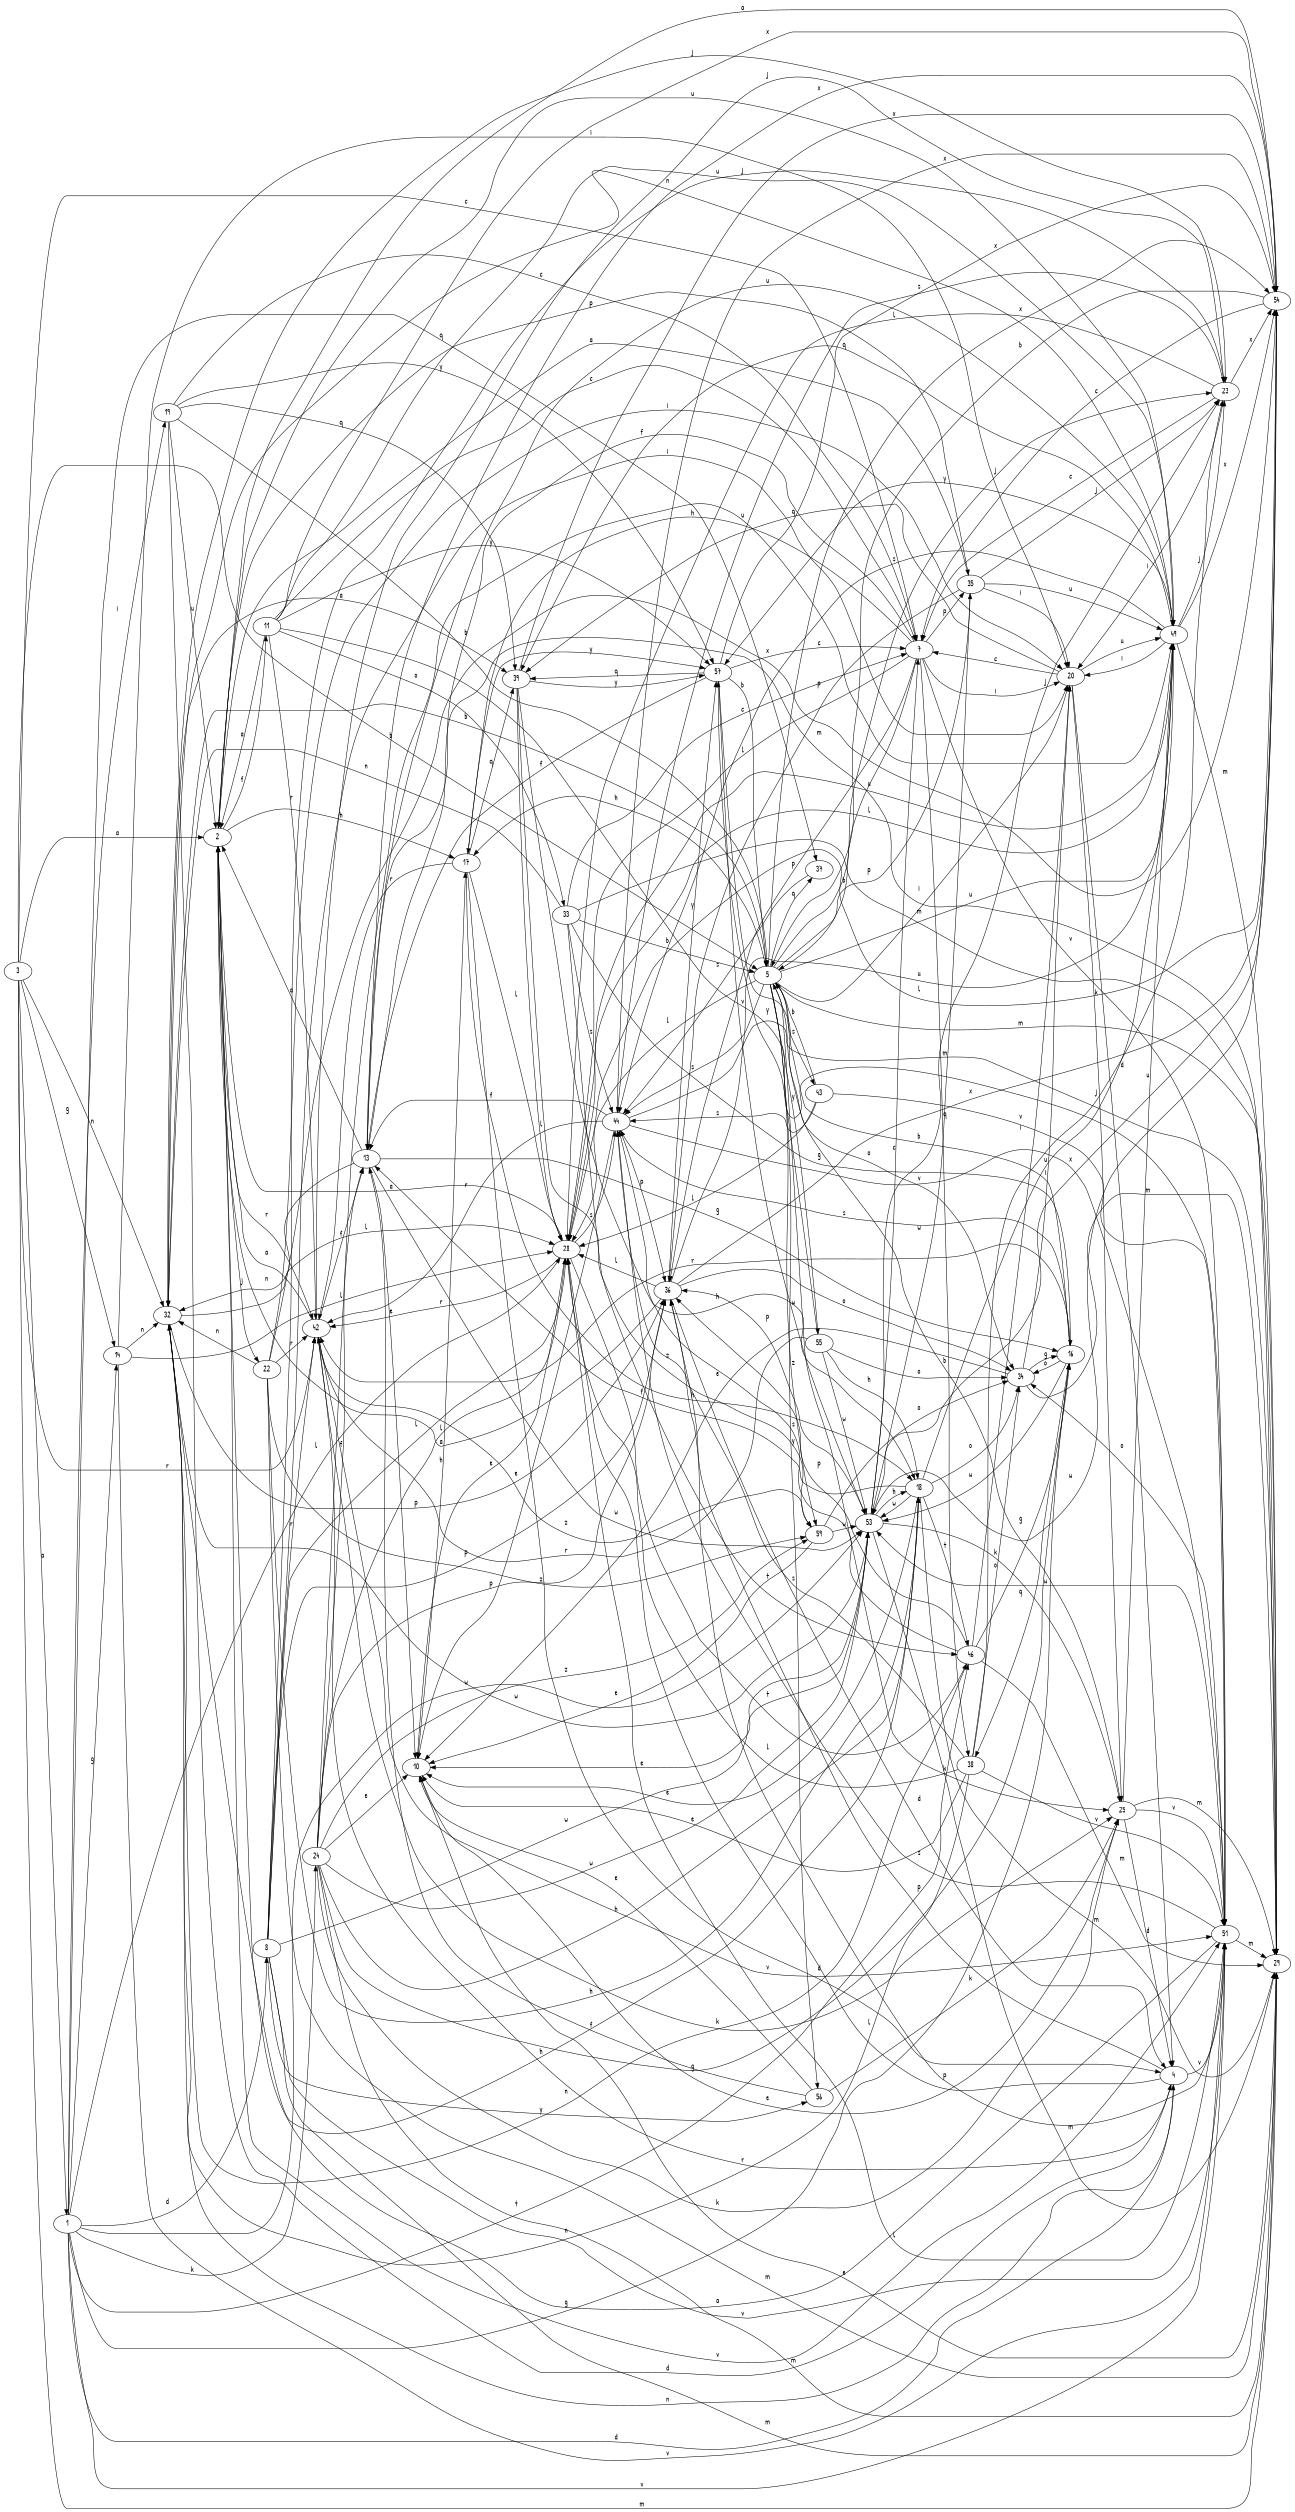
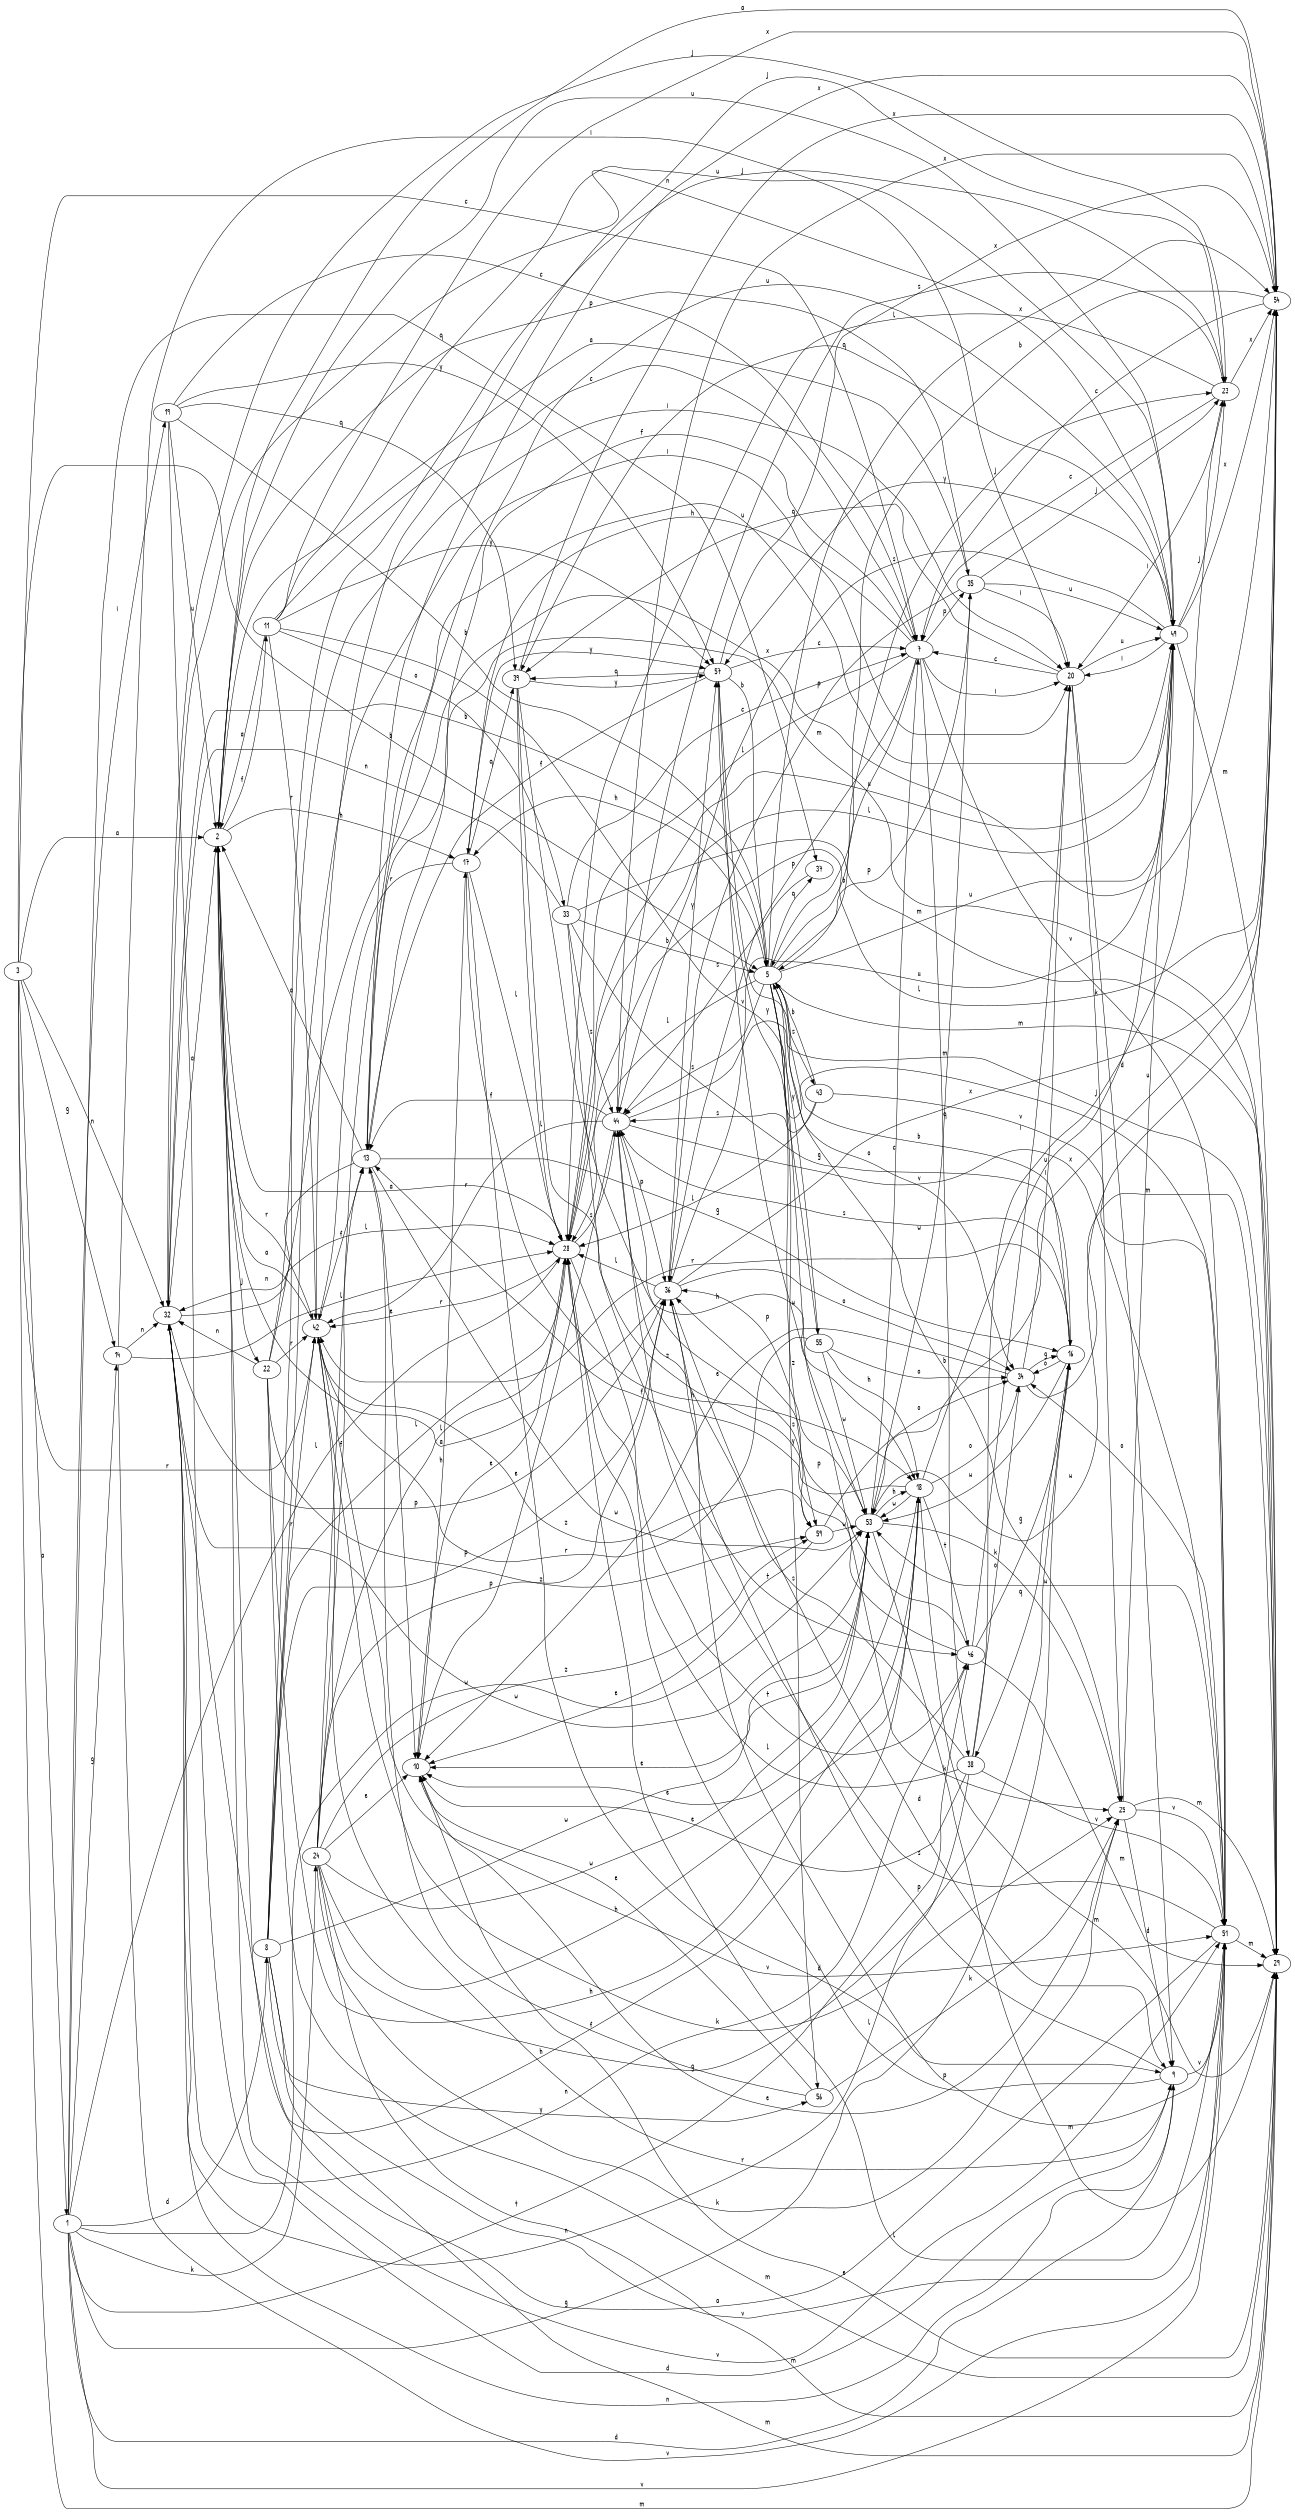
edge "32" -> "39": now "32" -> "2"
edge "5" -> "20": removed, label "i"
edge "53" -> "23": removed, label "j"
node "4": label "4" -> "9"
